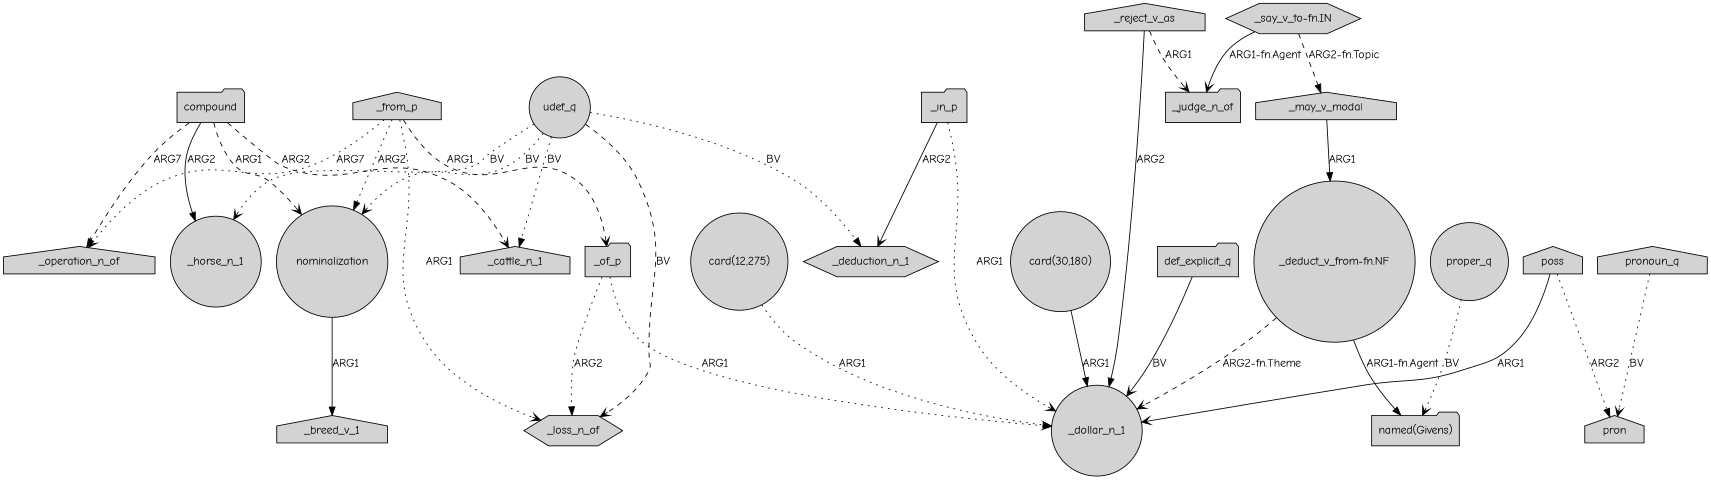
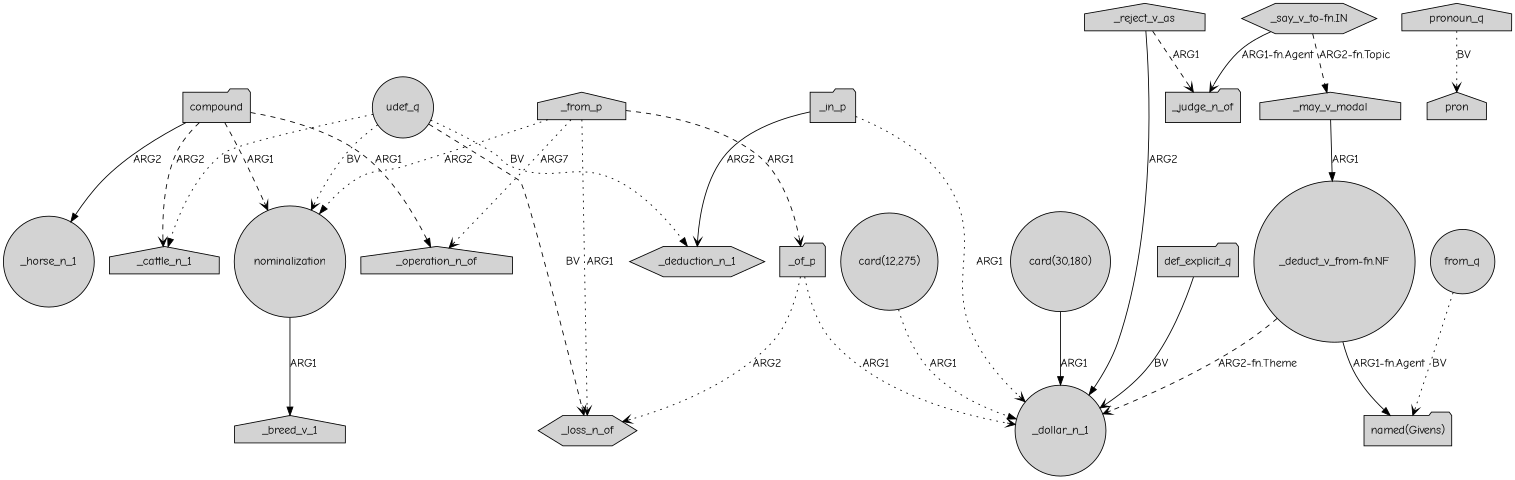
edge "compound" -> "_operation_n_of": label "ARG7" -> "ARG1"
edge "udef_q" -> "_horse_n_1": removed, label "BV"
node "proper_q": label "proper_q" -> "from_q"
node "poss": removed
edge "_of_p" -> "_loss_n_of": arrowhead normal -> vee
